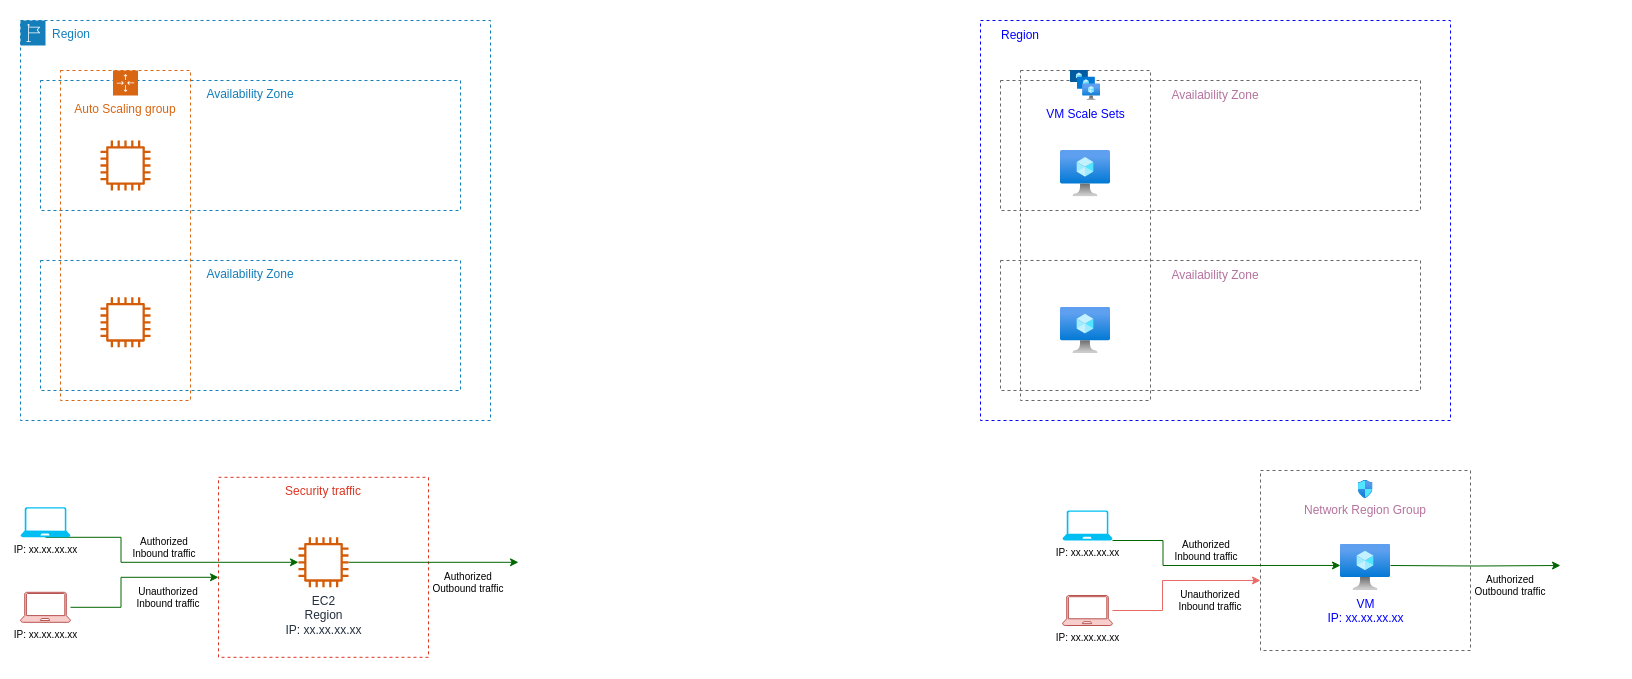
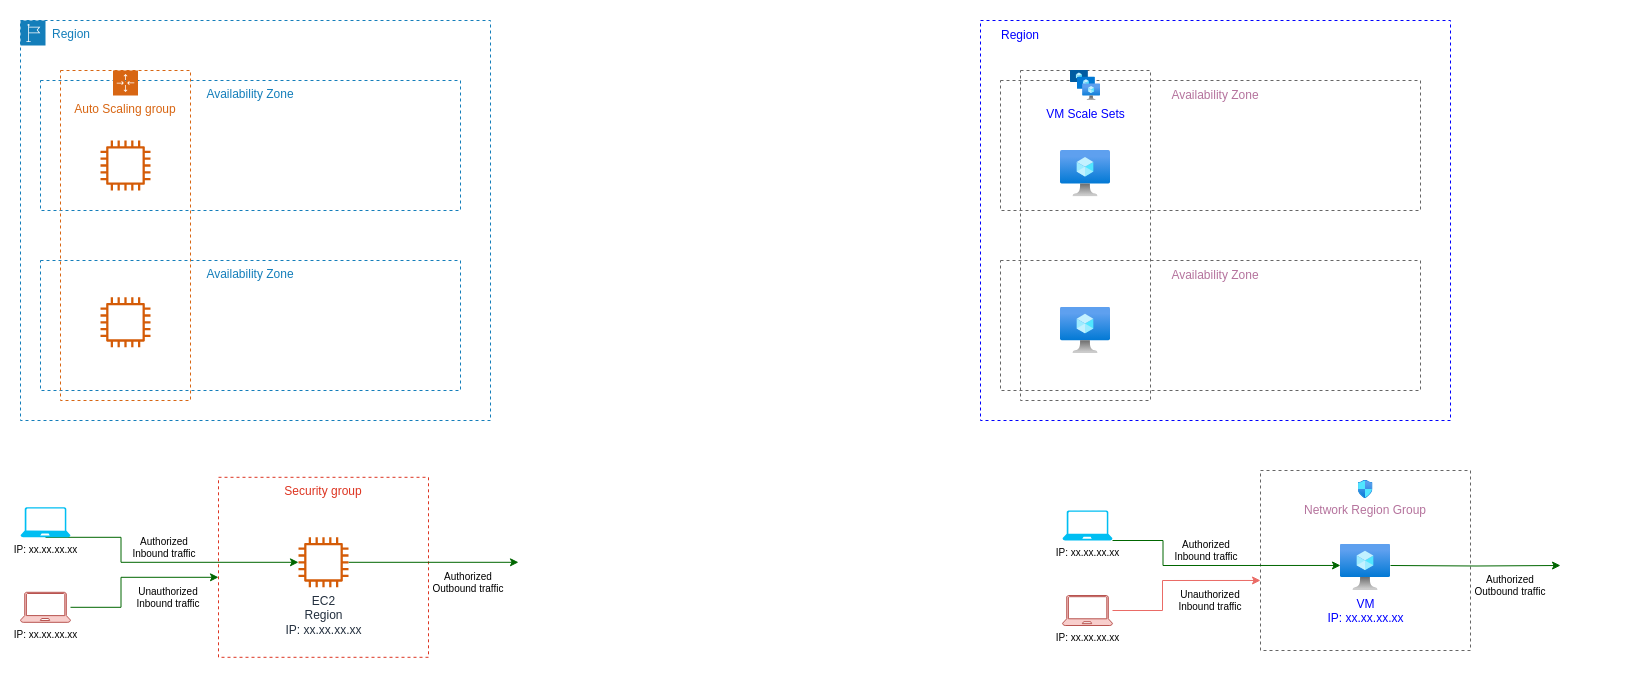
node "Security traffic": label "Security traffic" -> "Security group"
